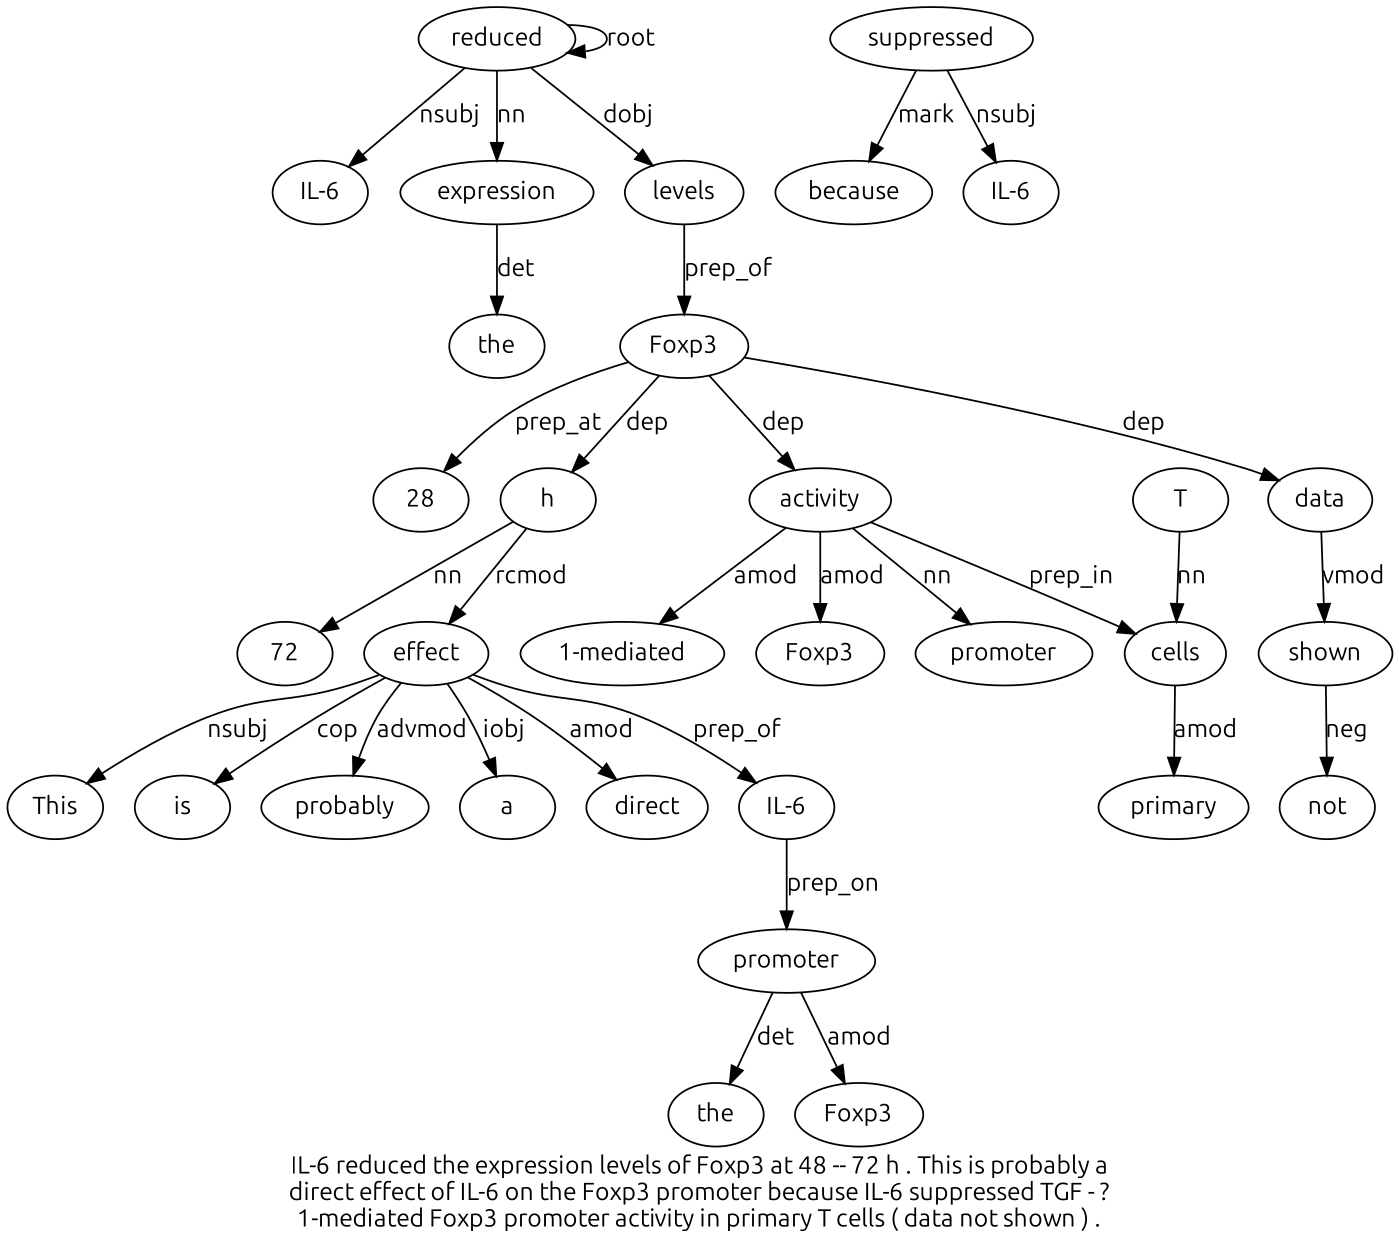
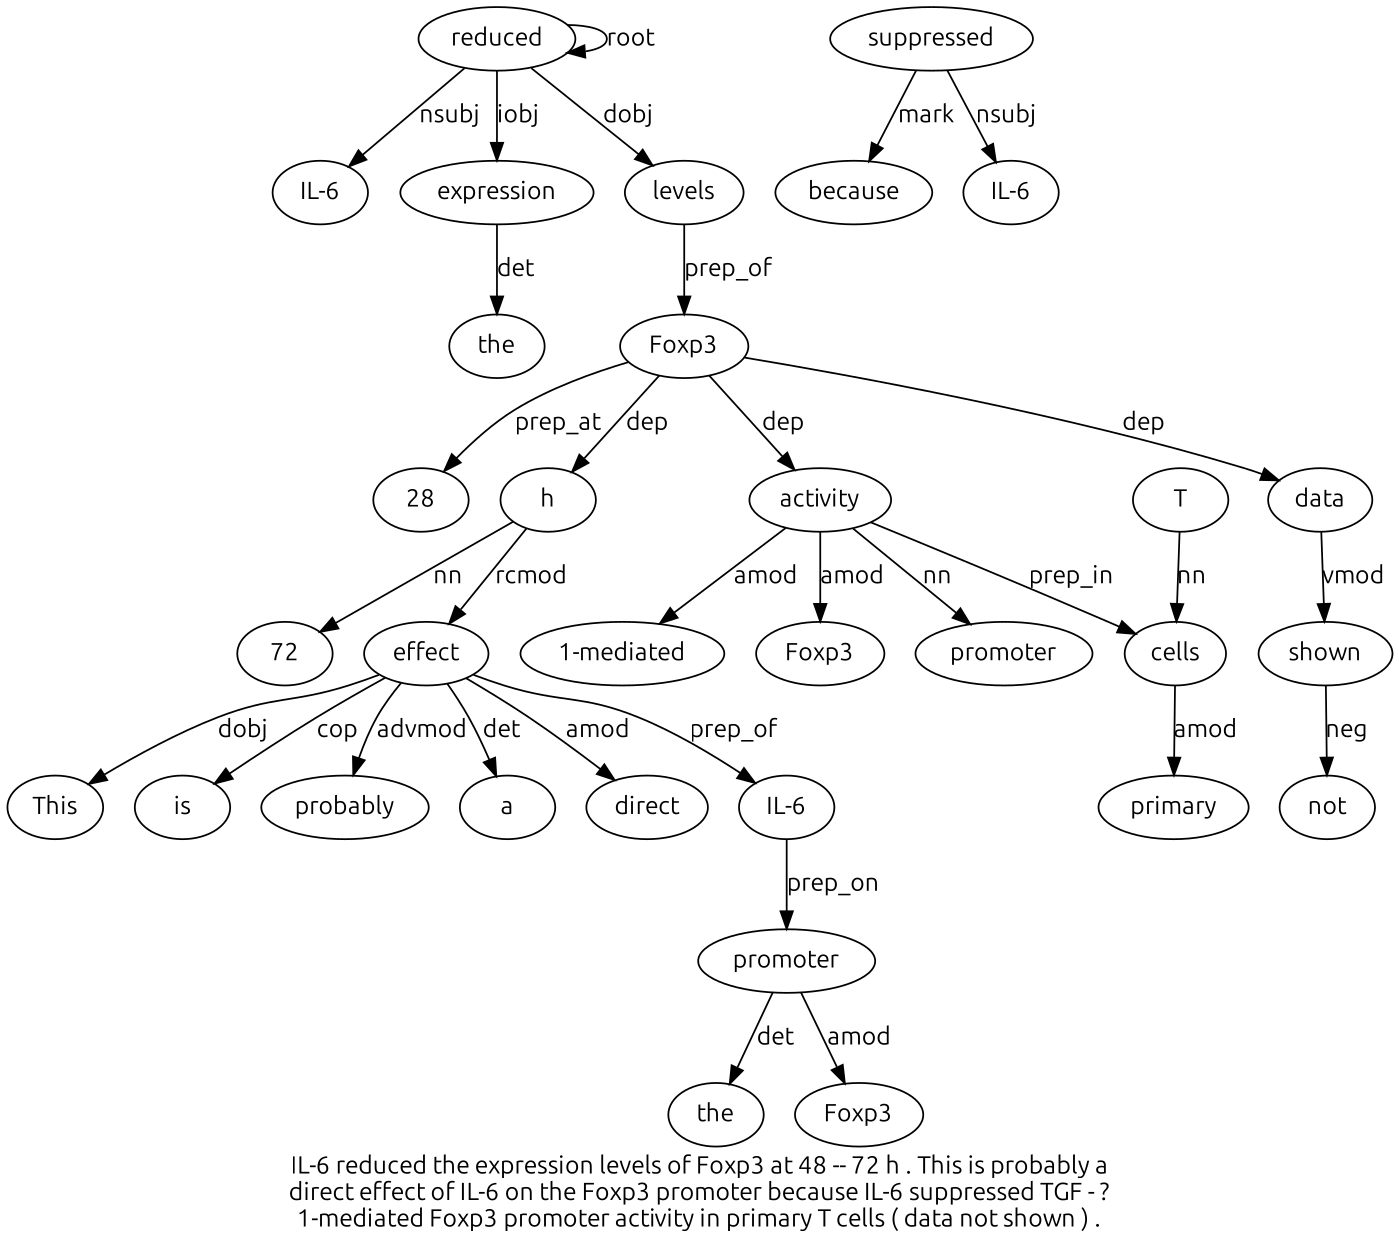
edge "reduced" -> "expression": label "nn" -> "iobj"
edge "effect" -> "This": label "nsubj" -> "dobj"
edge "effect" -> "a": label "iobj" -> "det"
